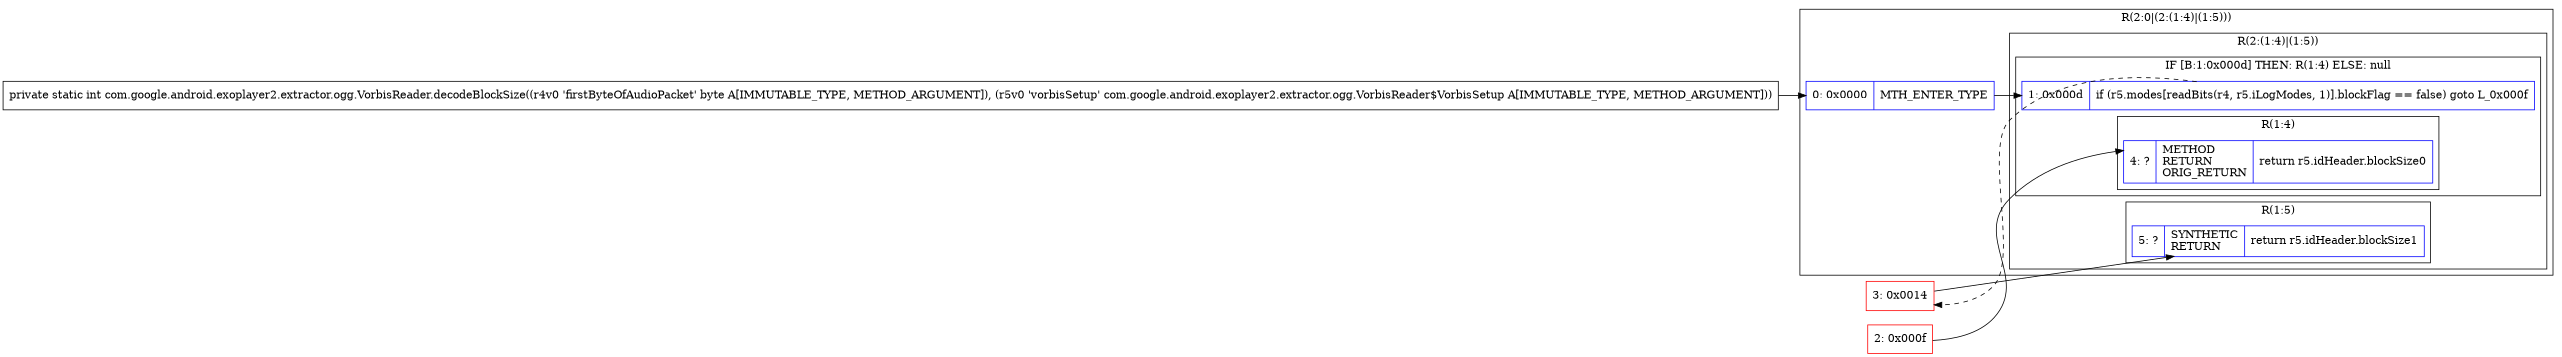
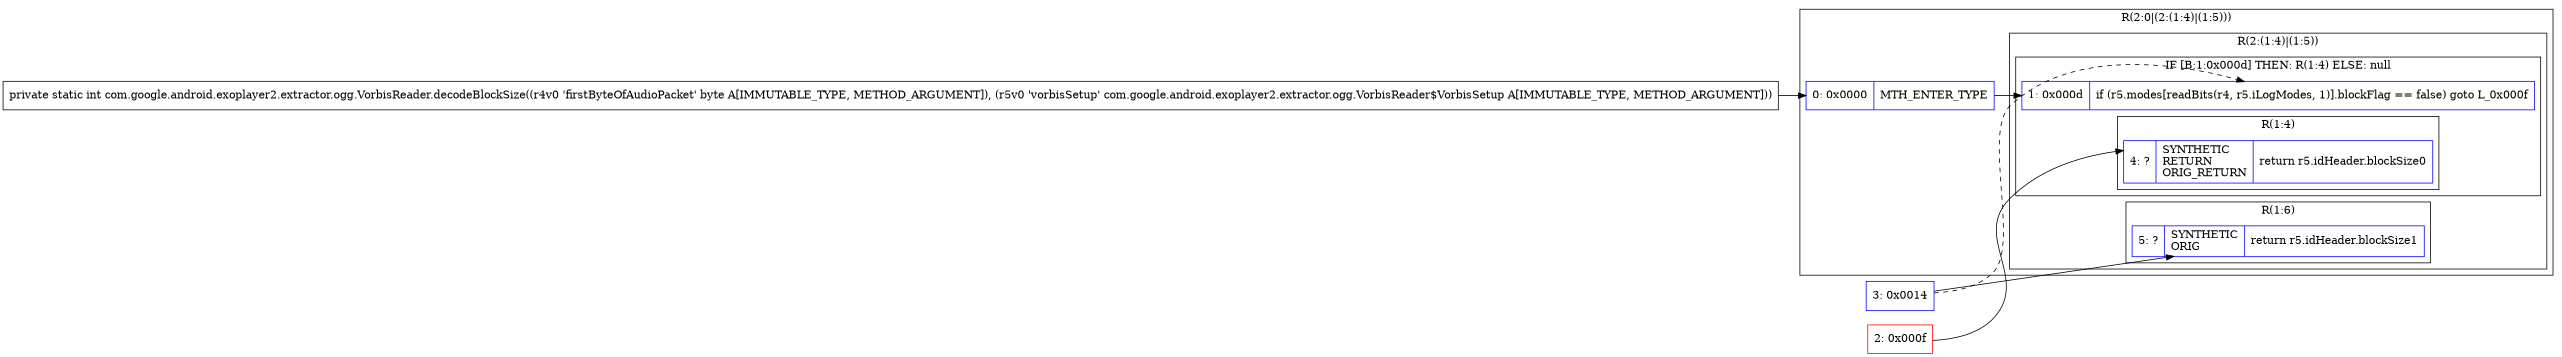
edge "1: 0x000d" -> "3: 0x0014": reversed
node "4: ?": text "METHOD" -> "SYNTHETIC"
cluster "R(1:5)": label "R(1:5)" -> "R(1:6)"
node "5: ?": text "RETURN" -> "ORIG"
node "3: 0x0014": color red -> blue
